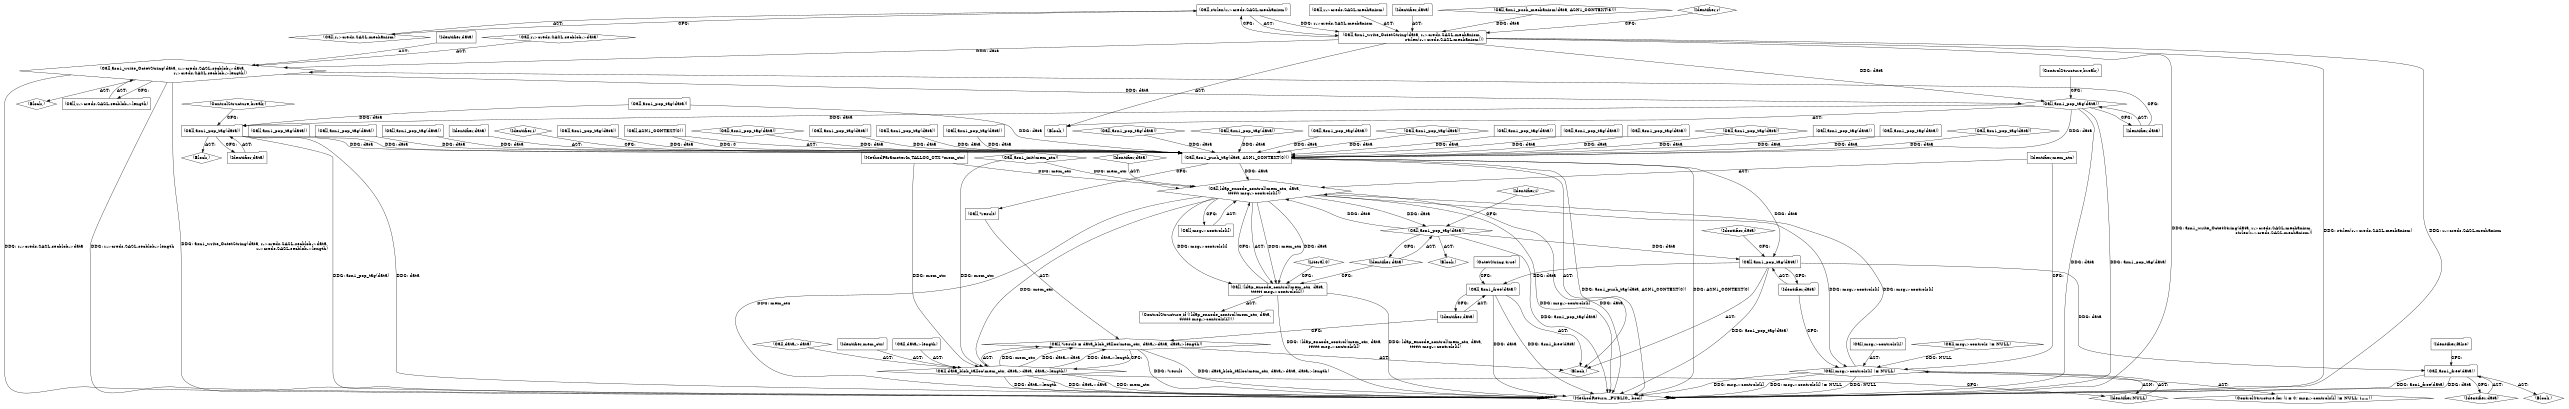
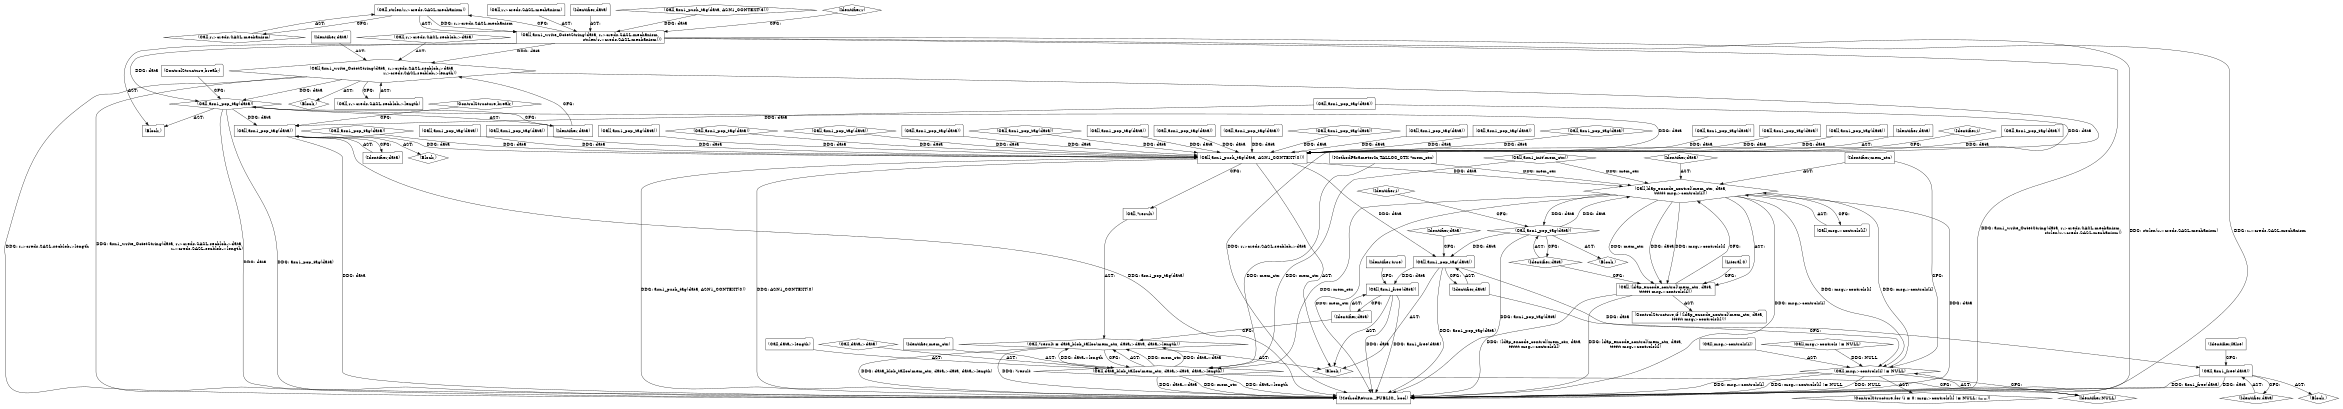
node "(Call,asn1_push_mechanism(data, ASN1_CONTEXT(3)))": label "(Call,asn1_push_mechanism(data, ASN1_CONTEXT(3)))" -> "(Call,asn1_push_tag(data, ASN1_CONTEXT(3)))"
node "(Call,ASN1_CONTEXT(0))": removed
node "(Literal,0)": shape diamond -> folder
node "(OctetString,true)": label "(OctetString,true)" -> "(Identifier,true)"
edge "(Call,msg->controls[i] != NULL)" -> "(Identifier,NULL)": label "ASN: " -> "CFG: "
node "(MethodReturn,_PUBLIC_ bool)": shape diamond -> folder
